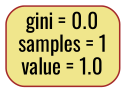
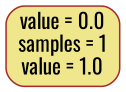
node "gini = 0.0 samples = 1 value = 1.0": label "gini = 0.0 samples = 1 value = 1.0" -> "value = 0.0 samples = 1 value = 1.0"
